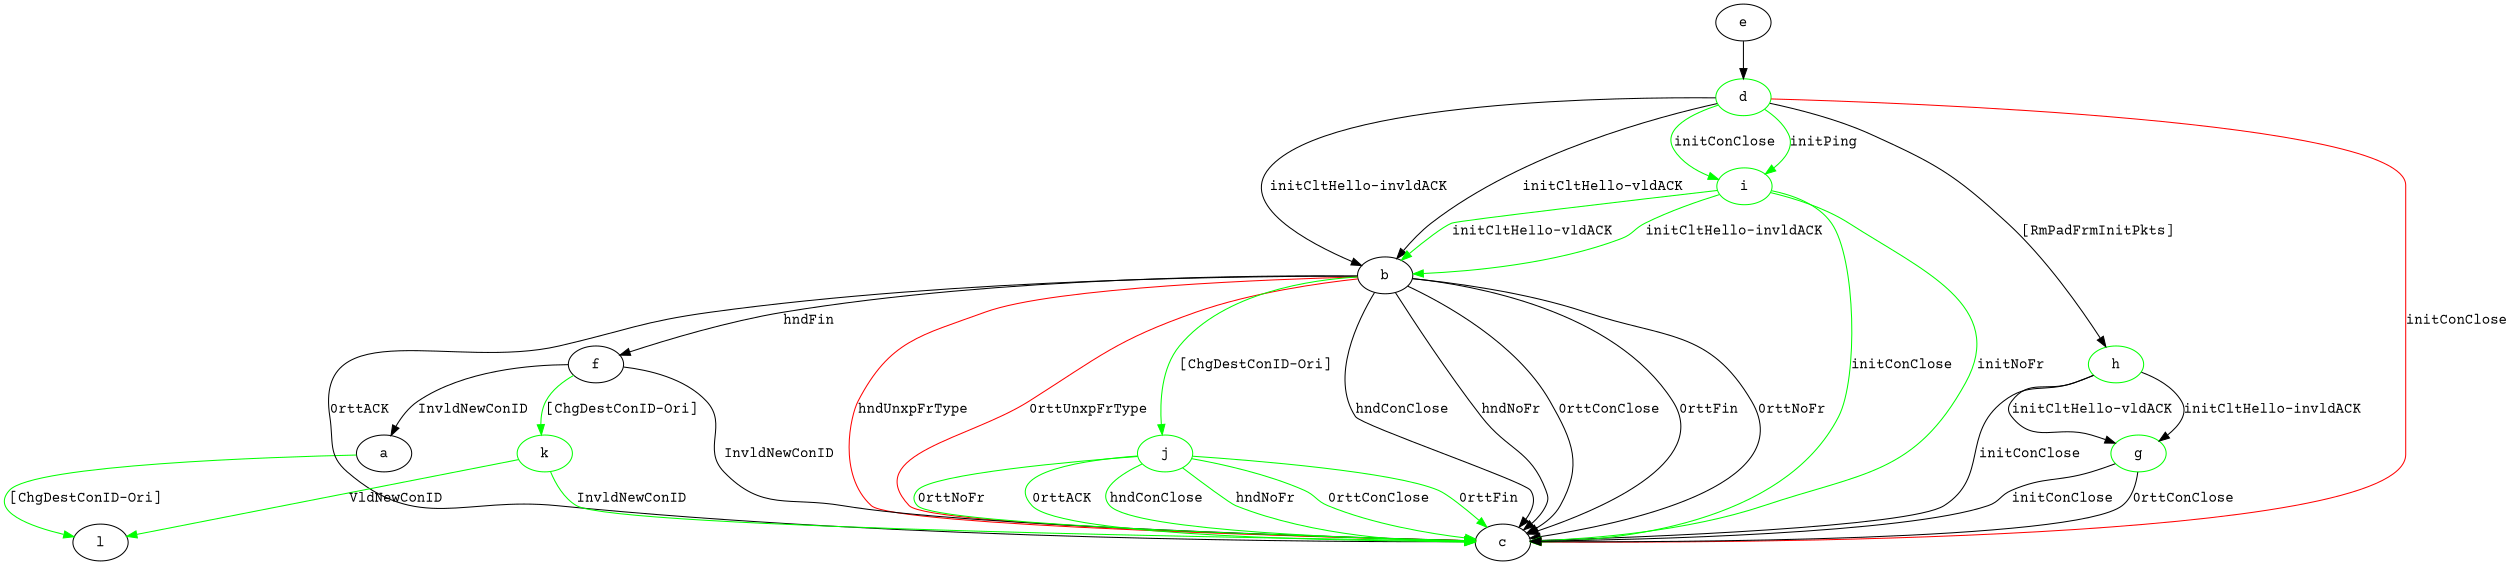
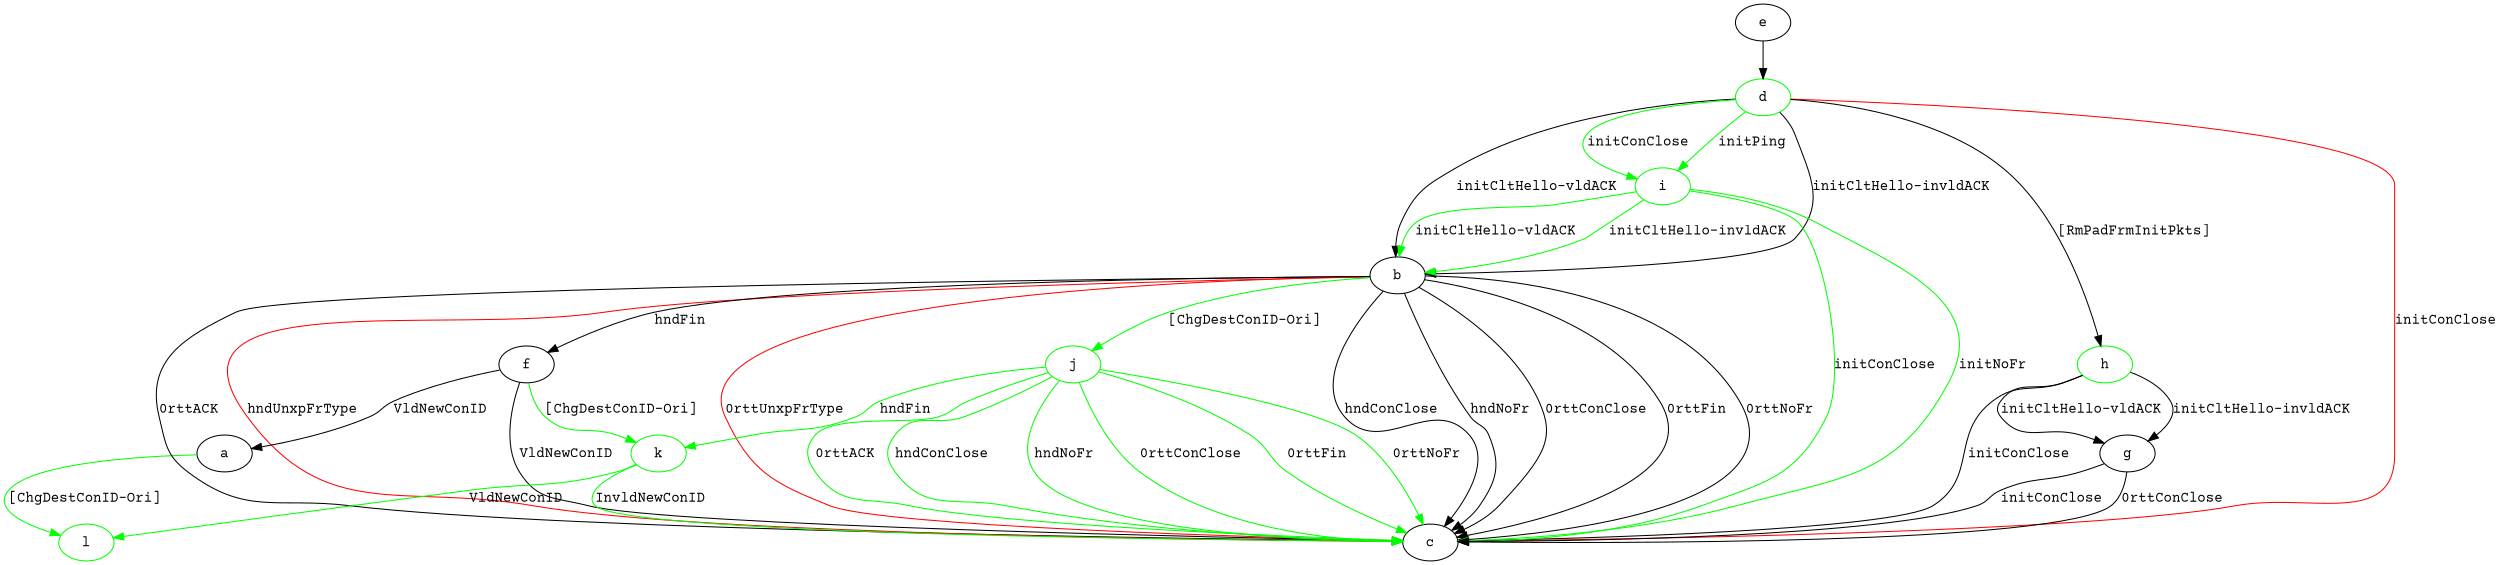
edge "j" -> "k": added, label "hndFin"
edge "f" -> "a": label "InvldNewConID " -> "VldNewConID "
edge "f" -> "c": label "InvldNewConID " -> "VldNewConID "
node "g": color green -> black
node "l": color black -> green
